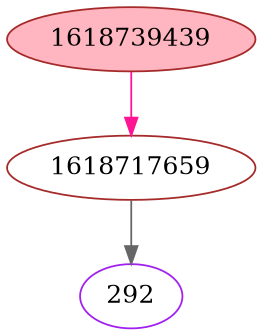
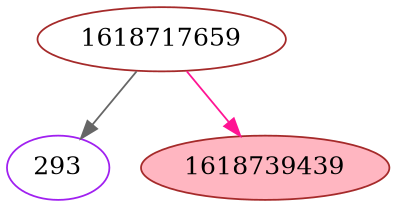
edge "1618739439" -> "1618717659": reversed
node "292": label "292" -> "293"
